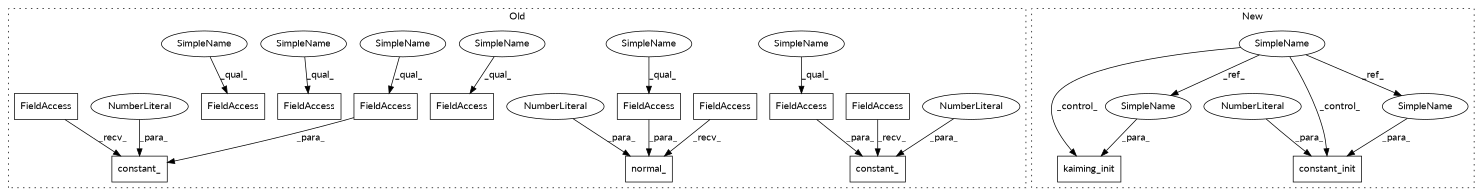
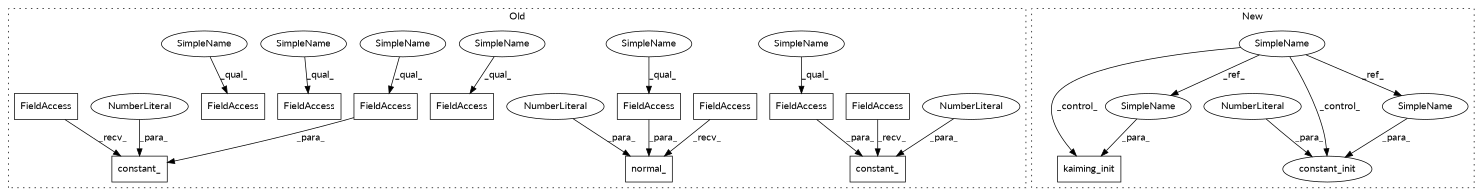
node "constant_init": shape box -> ellipse
